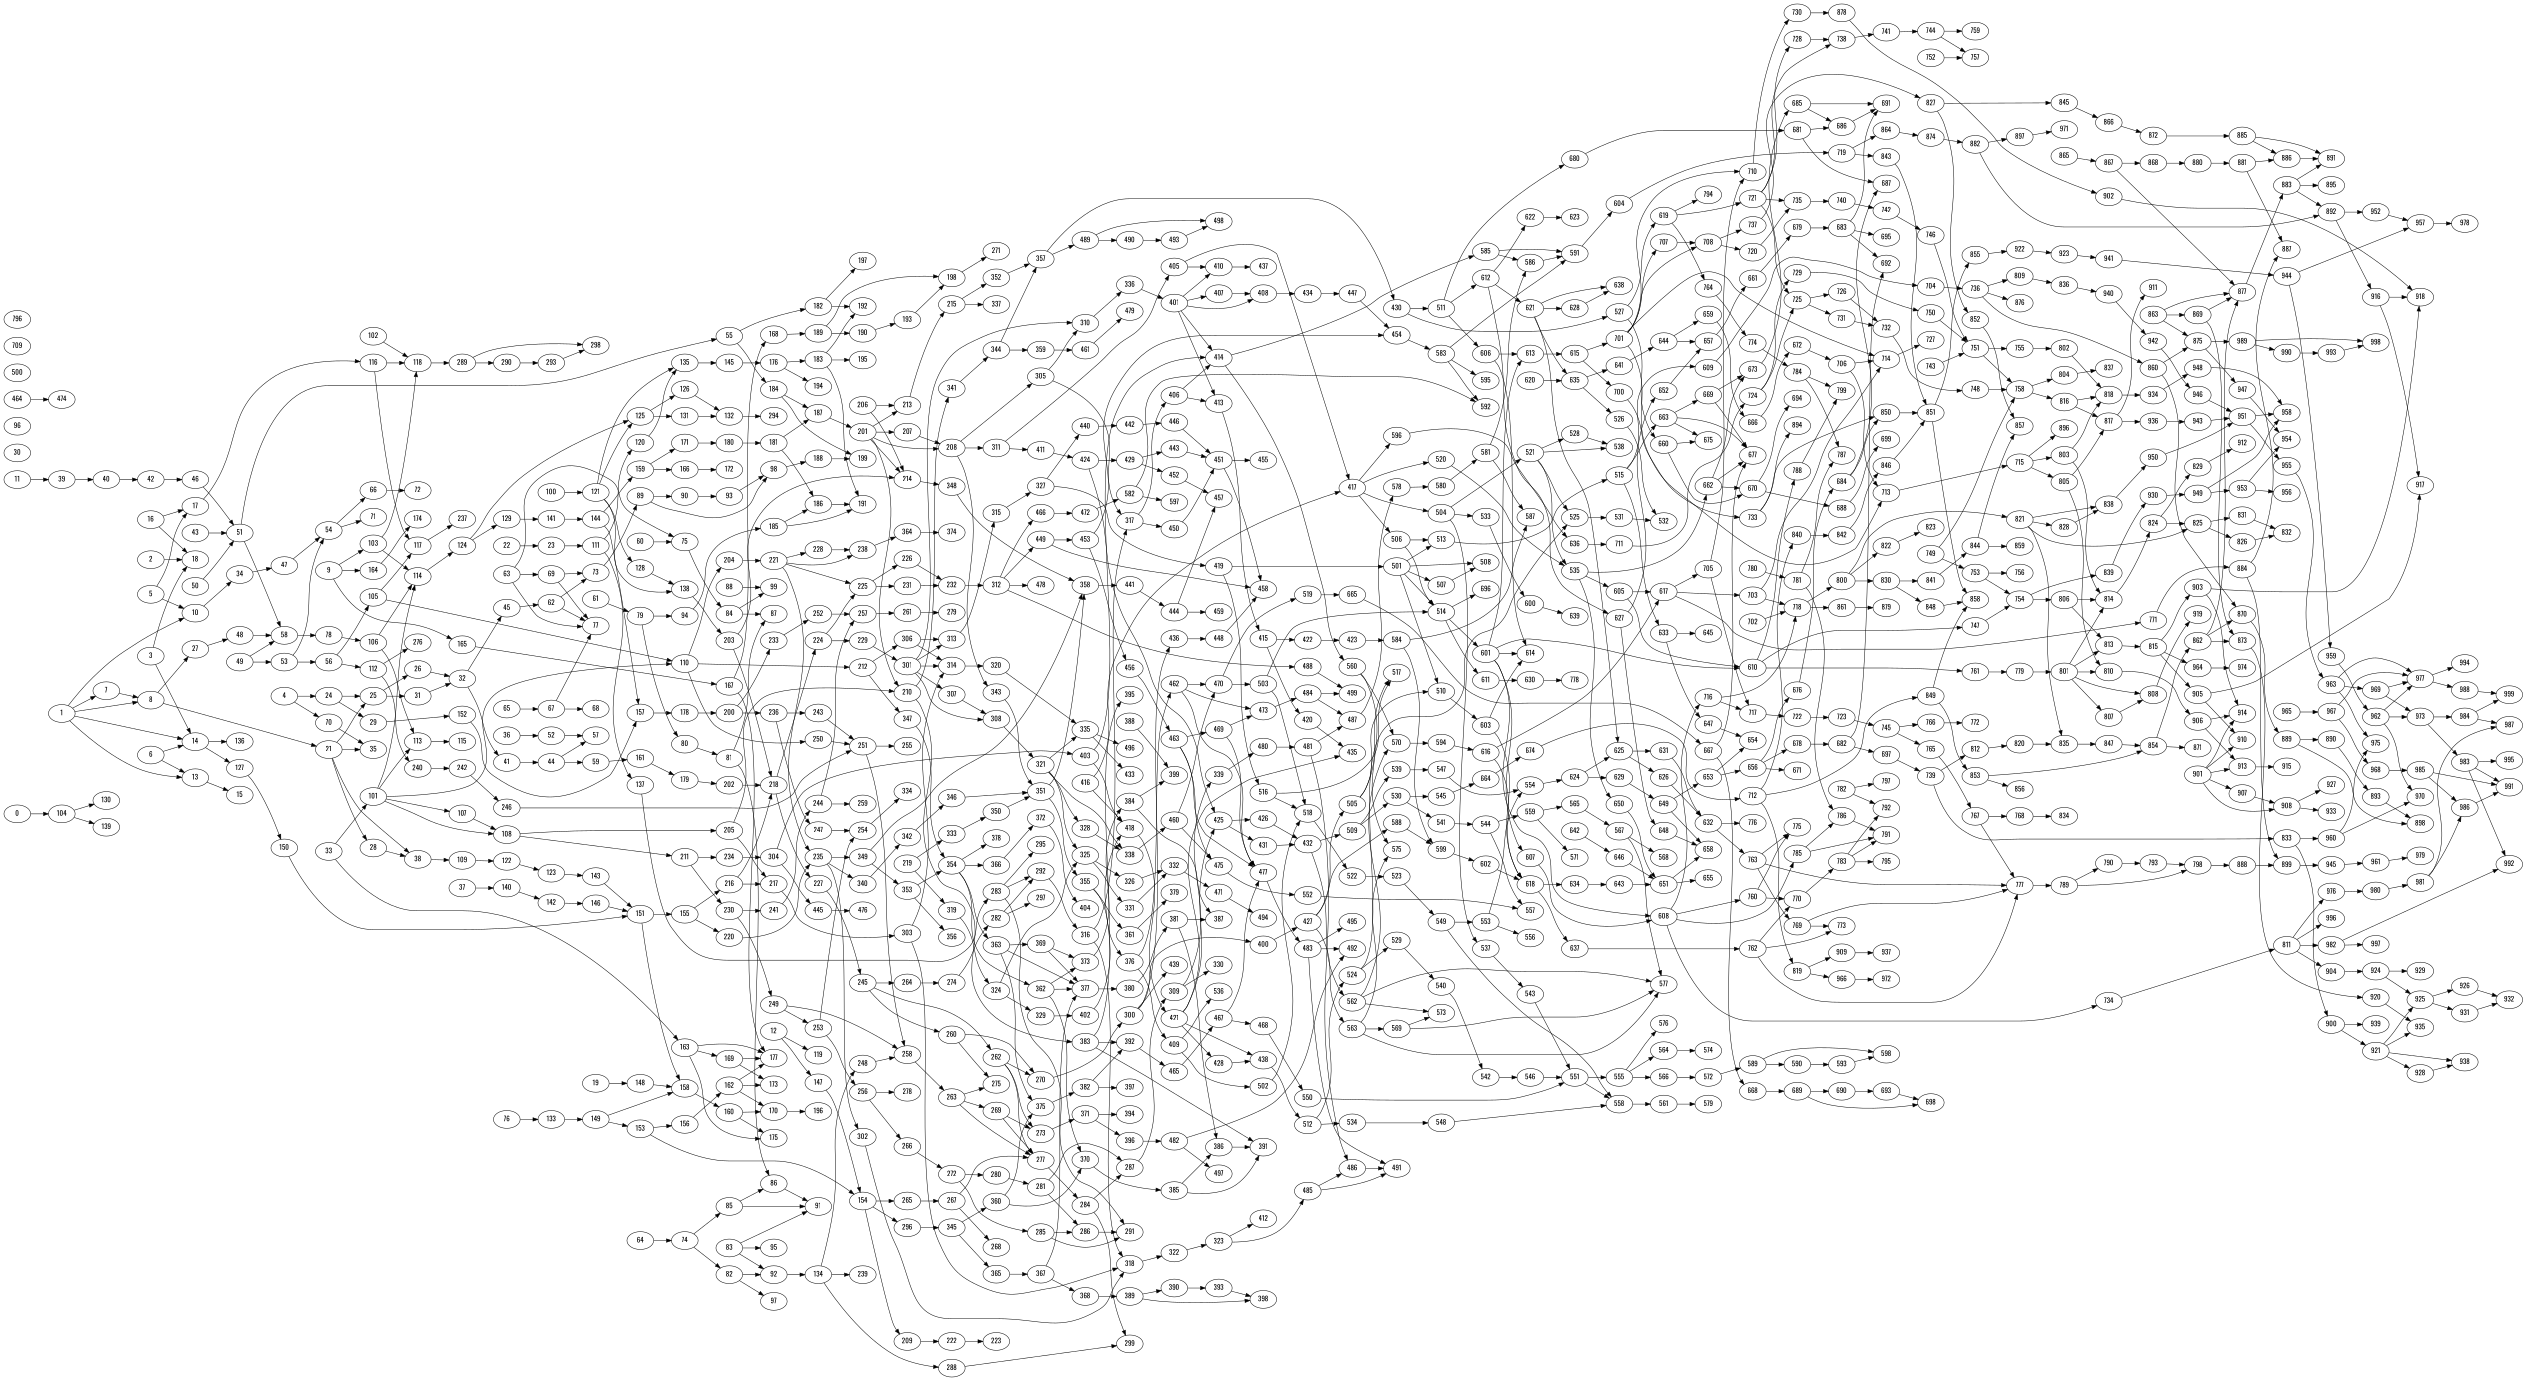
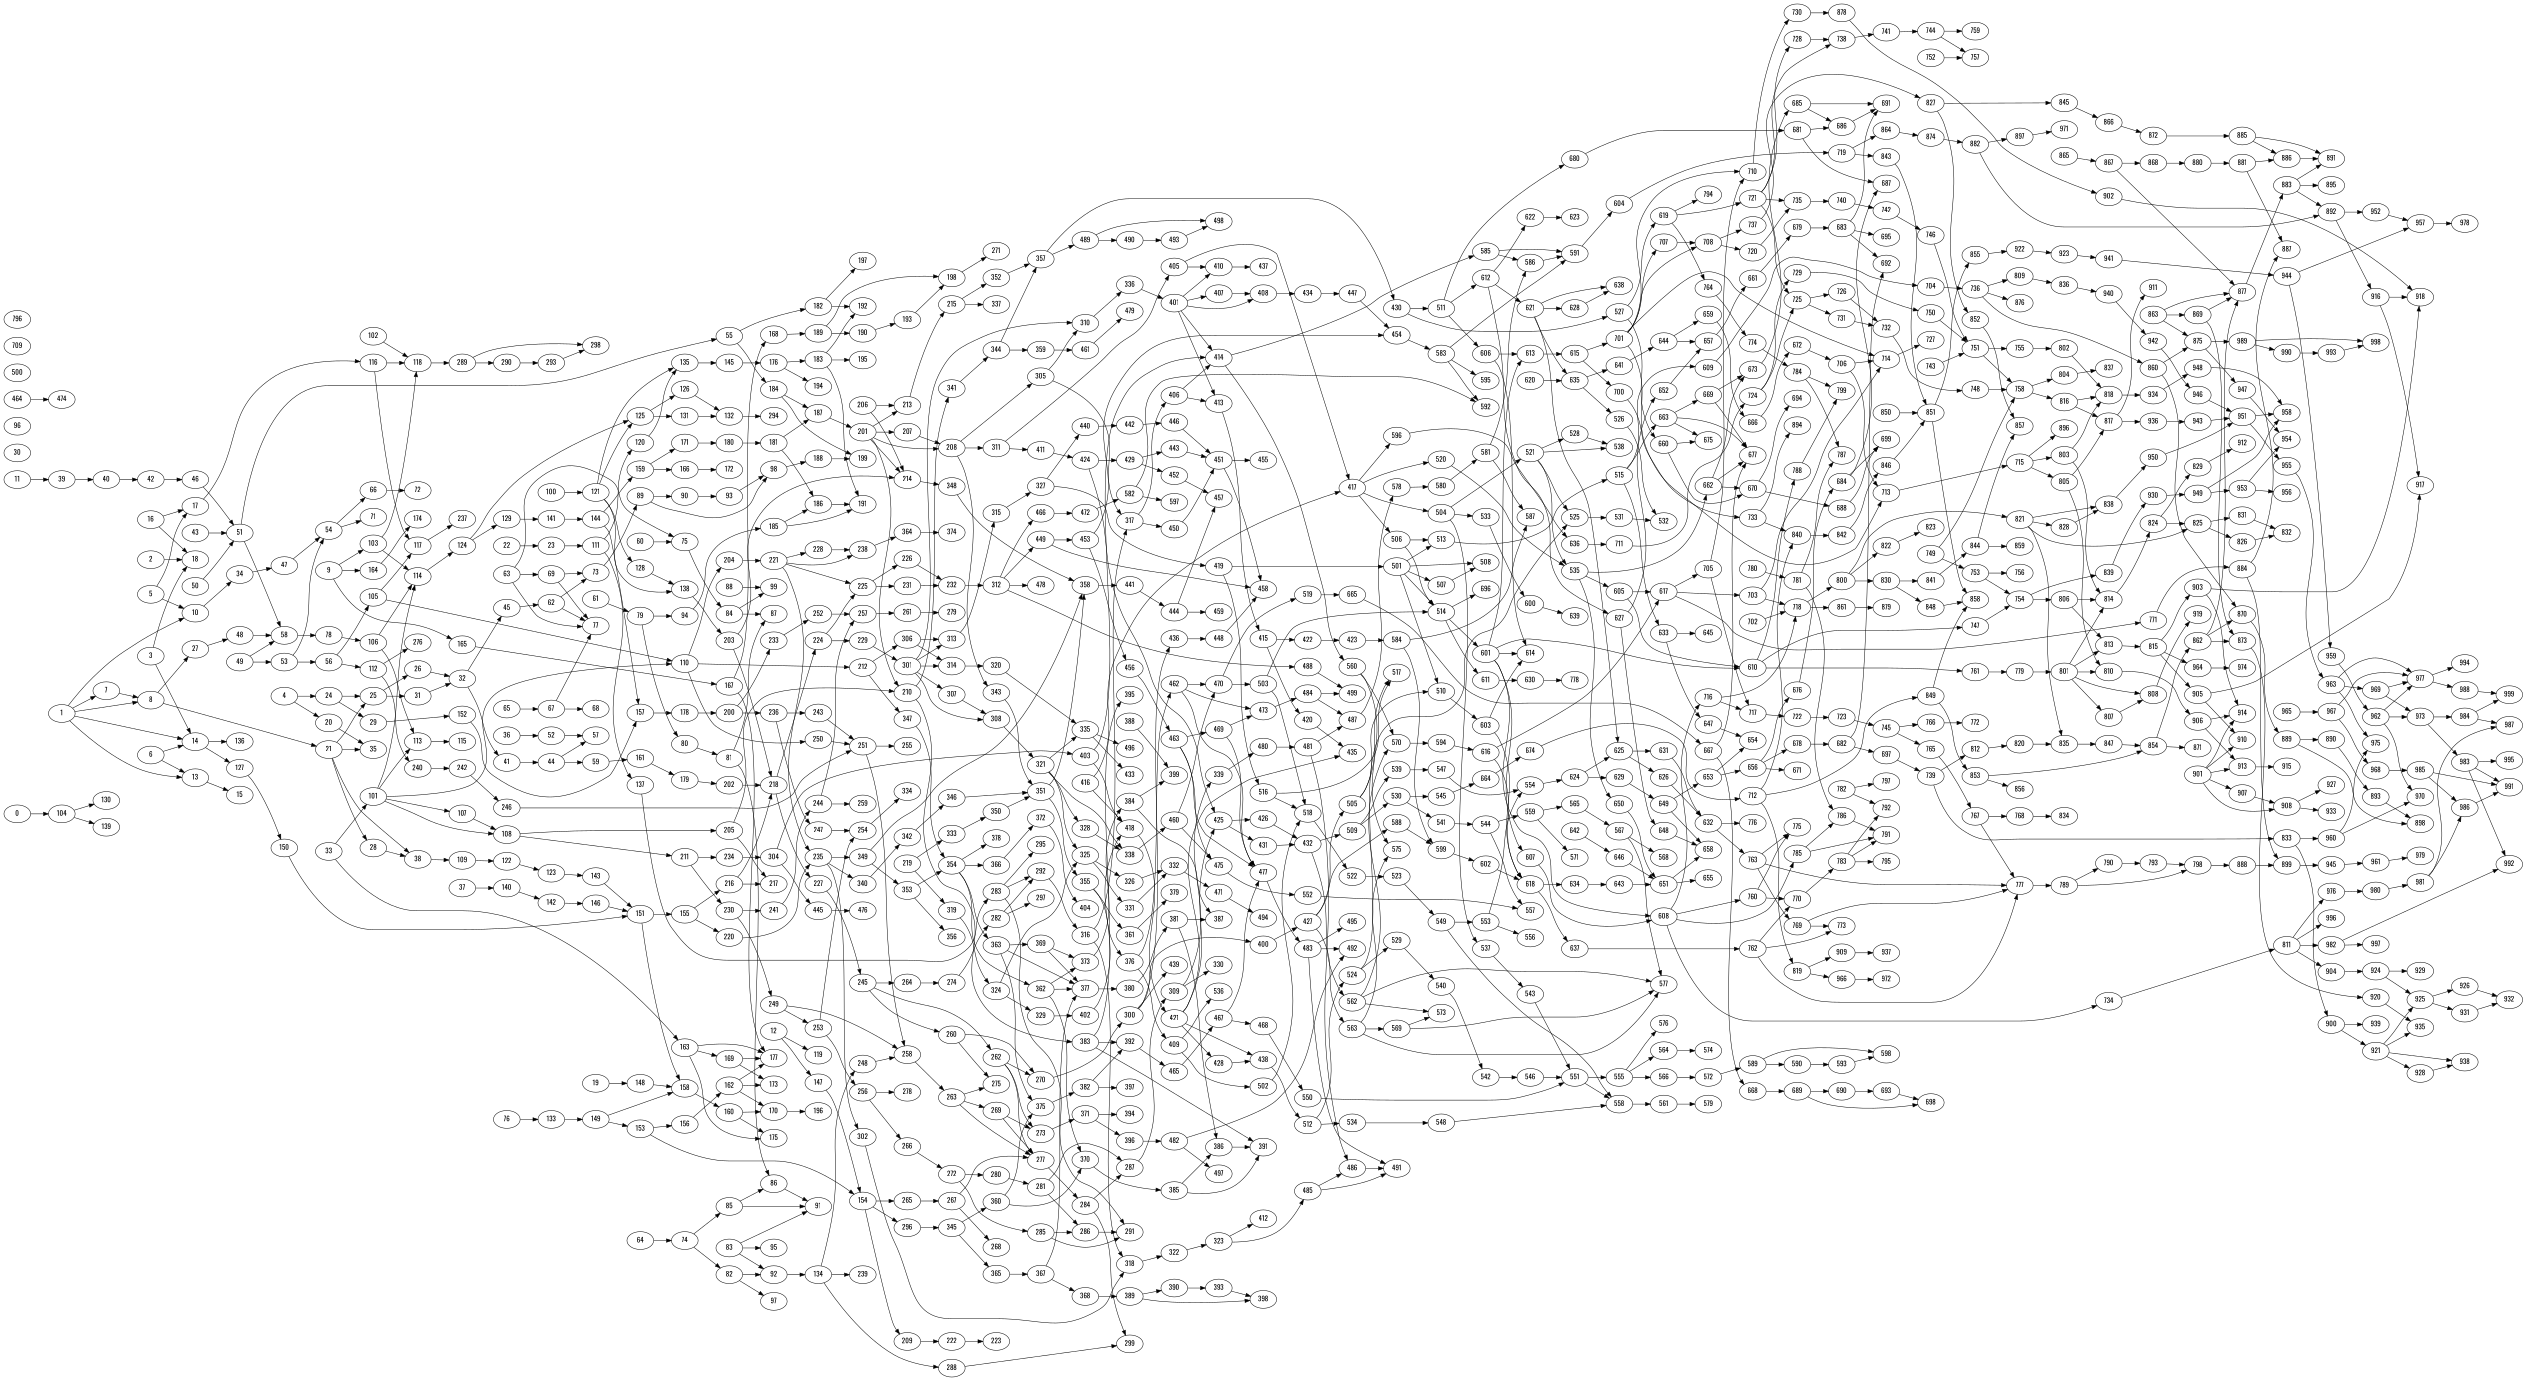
edge "733" -> "850": now "733" -> "840"
edge "684" -> "850": now "684" -> "699"
node "70": label "70" -> "20"
node "303": removed
